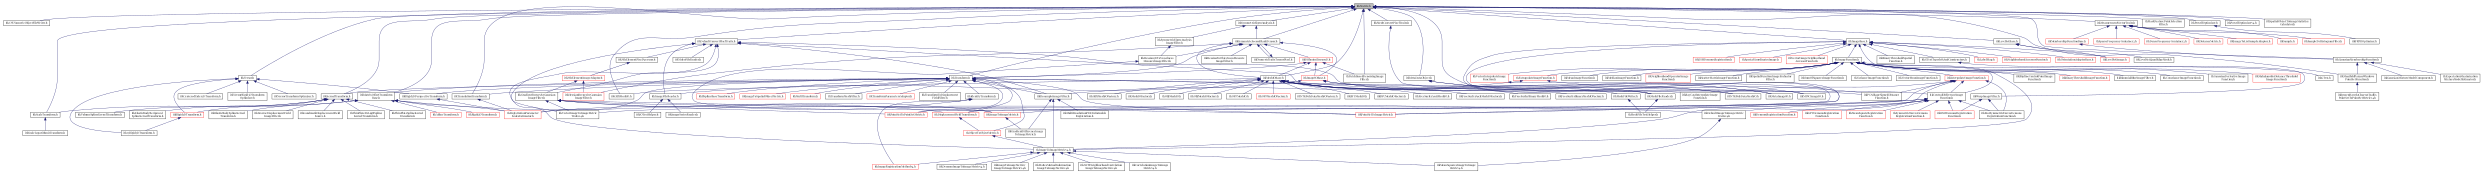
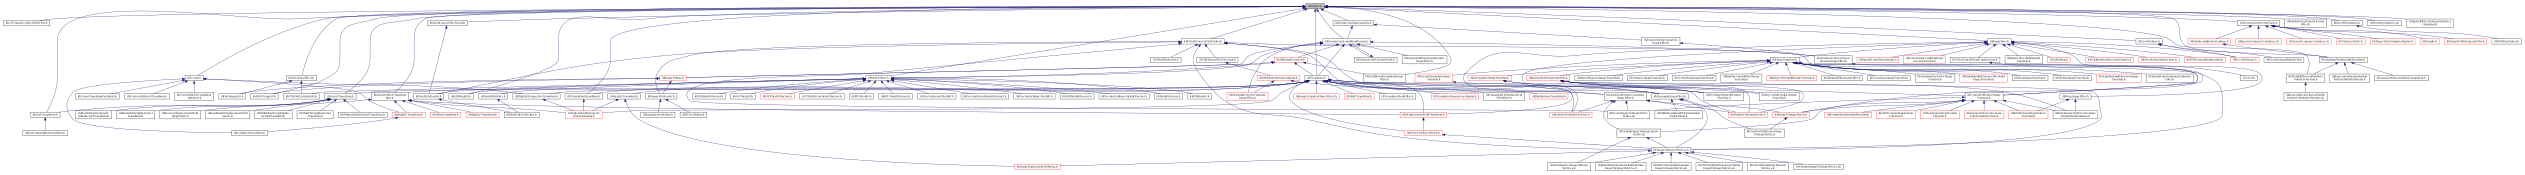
node "itkScatterMatrixImageFunction.h": removed
edge "itkImageToImageMetricv4.h" -> "itkDefaultImageToImageMetric Traitsv4.h": added
node "itkImageToImageMetricv ImageToImageMetricv4.h": label "itkImageToImageMetricv ImageToImageMetricv4.h" -> "itkJointHistogramMutualInformation ImageToImageMetricv4.h"
